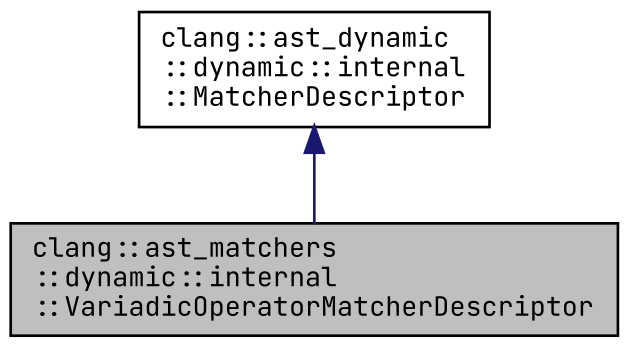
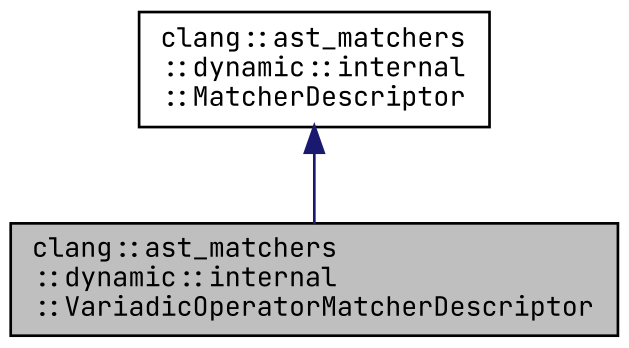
node "clang::ast_dynamic ::dynamic::internal ::MatcherDescriptor": label "clang::ast_dynamic ::dynamic::internal ::MatcherDescriptor" -> "clang::ast_matchers ::dynamic::internal ::MatcherDescriptor"
